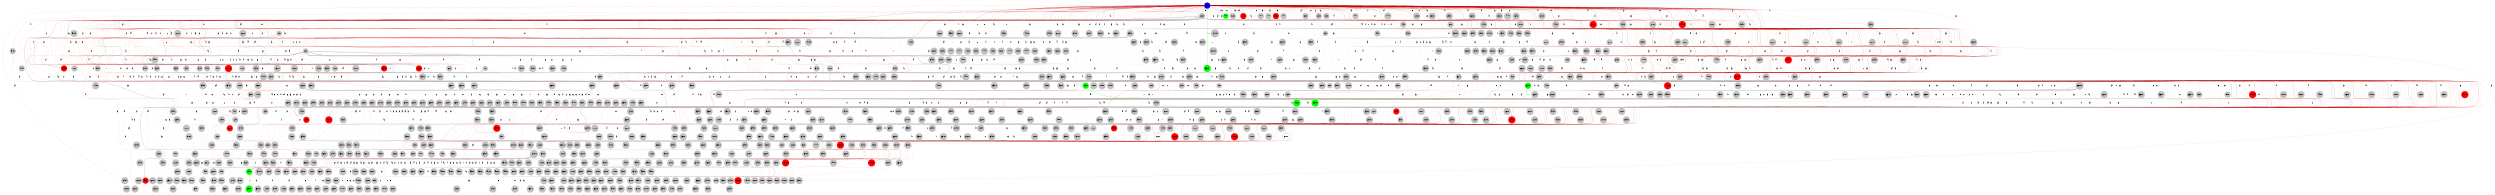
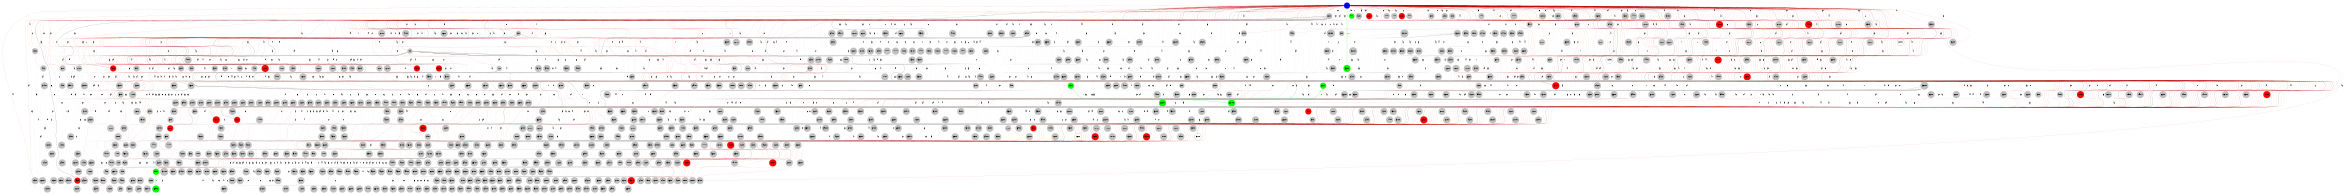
edge "2/30.0" -- "325/0.0": now "237/10.0" -- "325/0.0"
